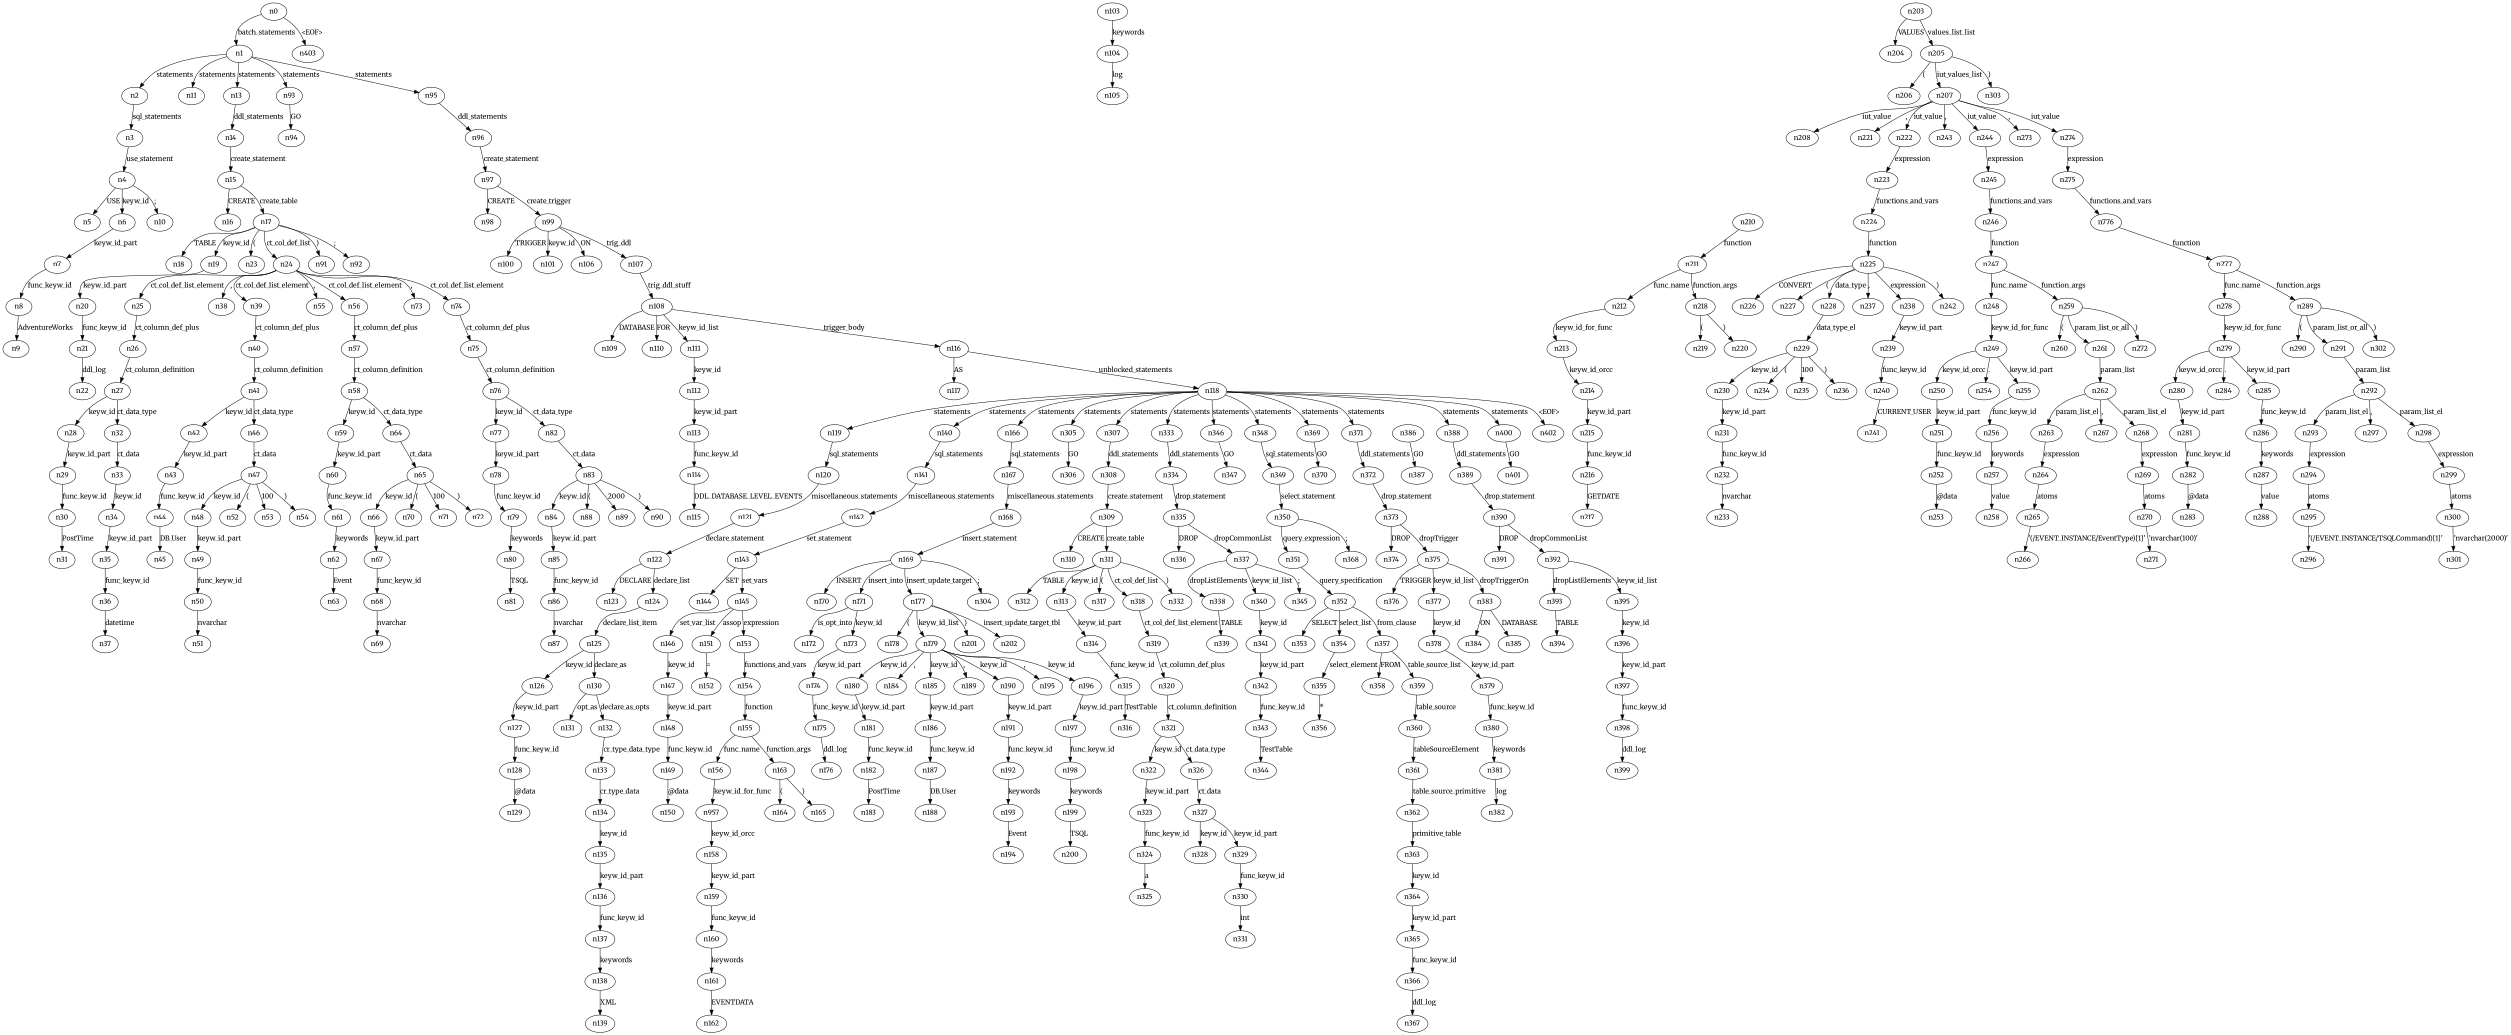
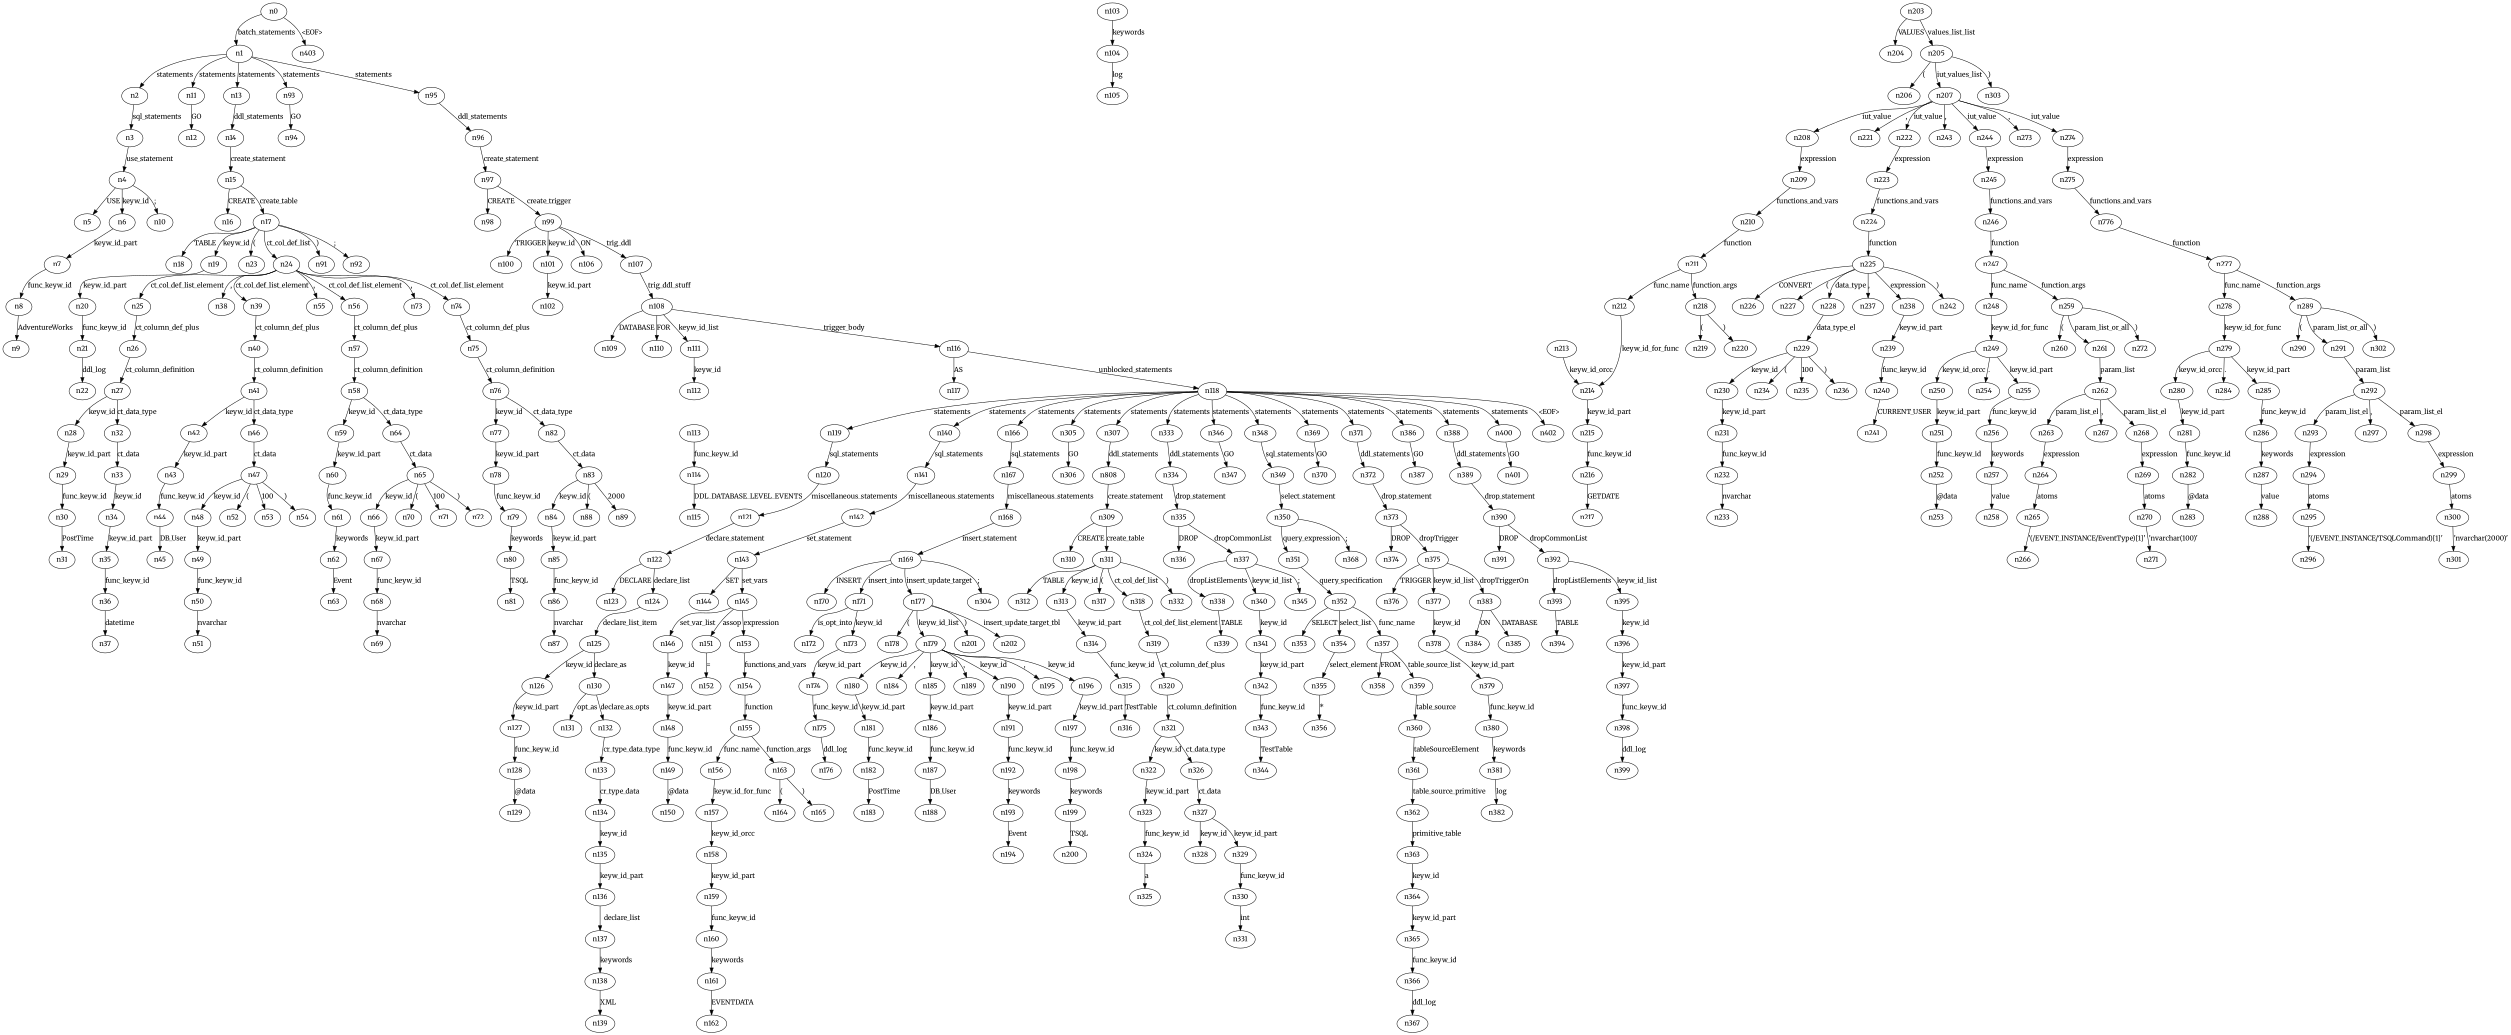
node "n12": added
node "n209": added
node "n102": added
edge "n212" -> "n213": now "n212" -> "n214"
edge "n118" -> "n386": added, label "statements"
edge "n112" -> "n113": removed, label "keyw_id_part"
node "n308": label "n308" -> "n808"
node "n90": removed
edge "n352" -> "n357": label "from_clause" -> "func_name"
node "n957": label "n957" -> "n157"
edge "n136" -> "n137": label "func_keyw_id" -> "declare_list"
